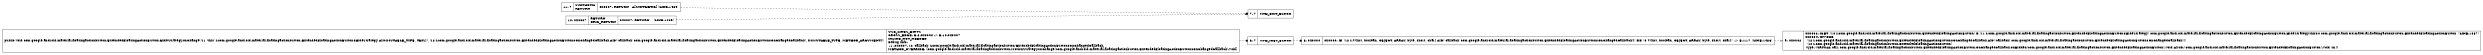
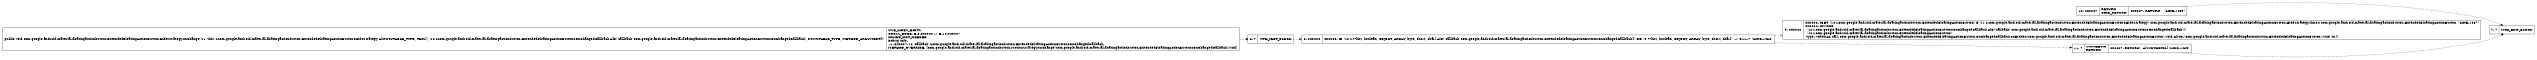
edge "6: ?" -> "8: 0x0000": arrowhead dot -> normal
edge "8: 0x0000" -> "11: ?": added
